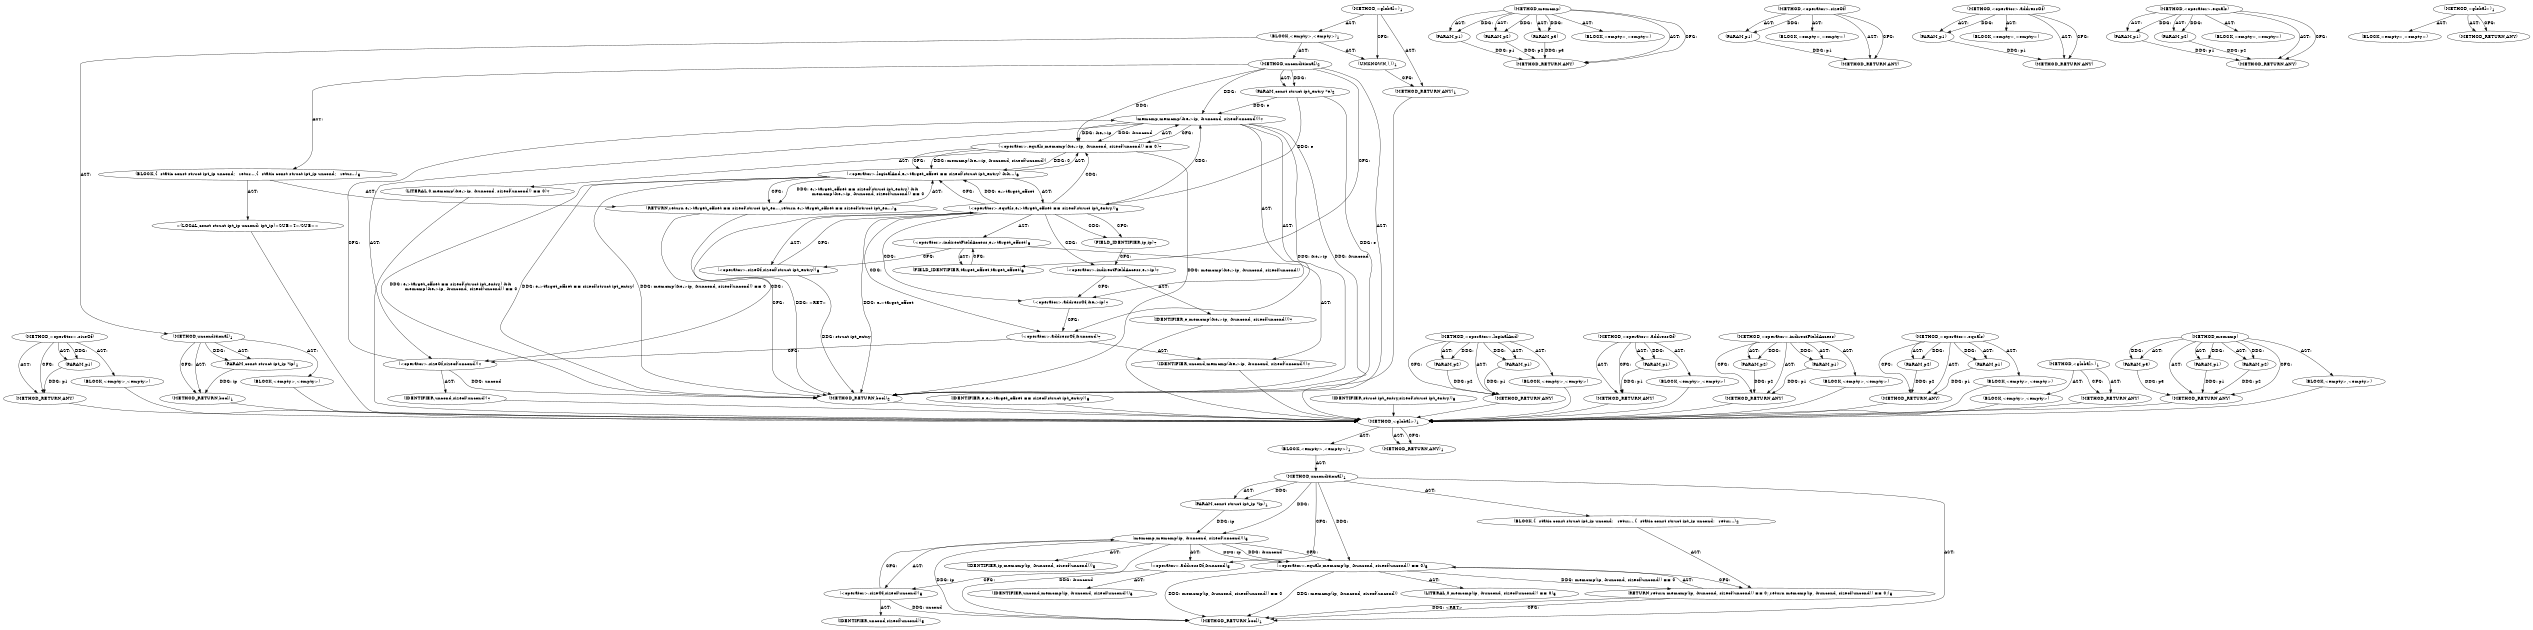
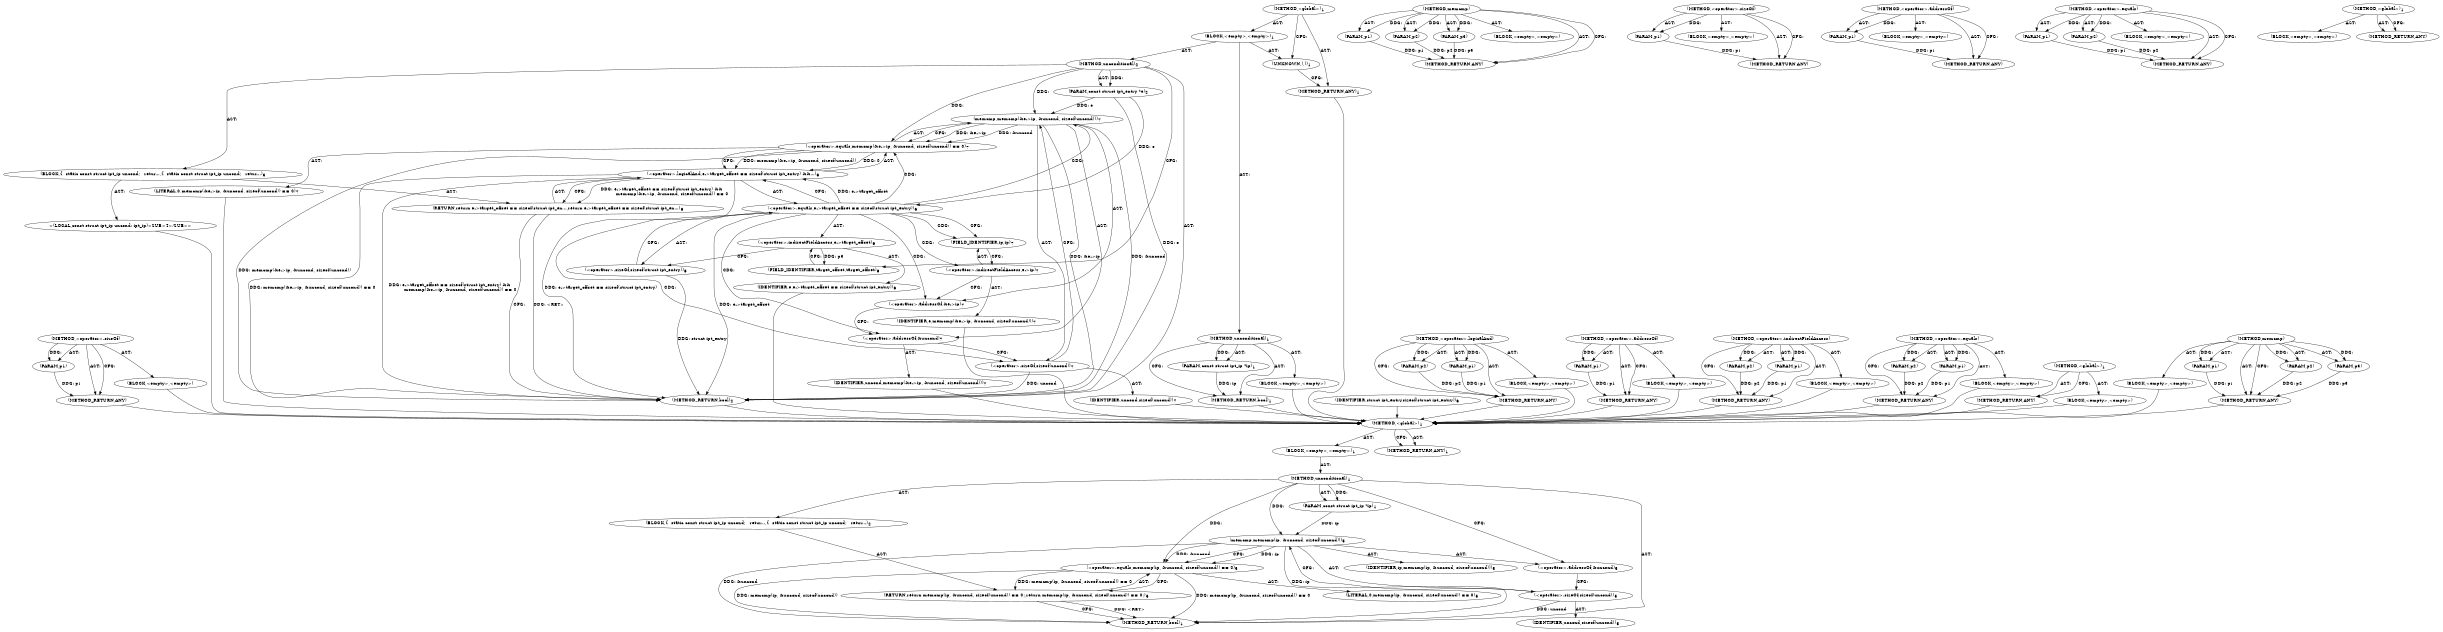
edge "(<operator>.indirectFieldAccess,e->target_offset)" -> "(FIELD_IDENTIFIER,target_offset,target_offset)": label "AST: " -> "DDG: p3"
edge "(<operator>.indirectFieldAccess,e->ip)" -> "(FIELD_IDENTIFIER,ip,ip)": added, label "AST:"
edge "(<operator>.indirectFieldAccess,e->target_offset)" -> "(IDENTIFIER,uncond,memcmp(&e->ip, &uncond, sizeof(uncond)))": now "(<operator>.indirectFieldAccess,e->target_offset)" -> "(IDENTIFIER,e,e->target_offset == sizeof(struct ipt_entry))"
node "(IDENTIFIER,uncond,memcmp(ip, &uncond, sizeof(uncond)))": removed
